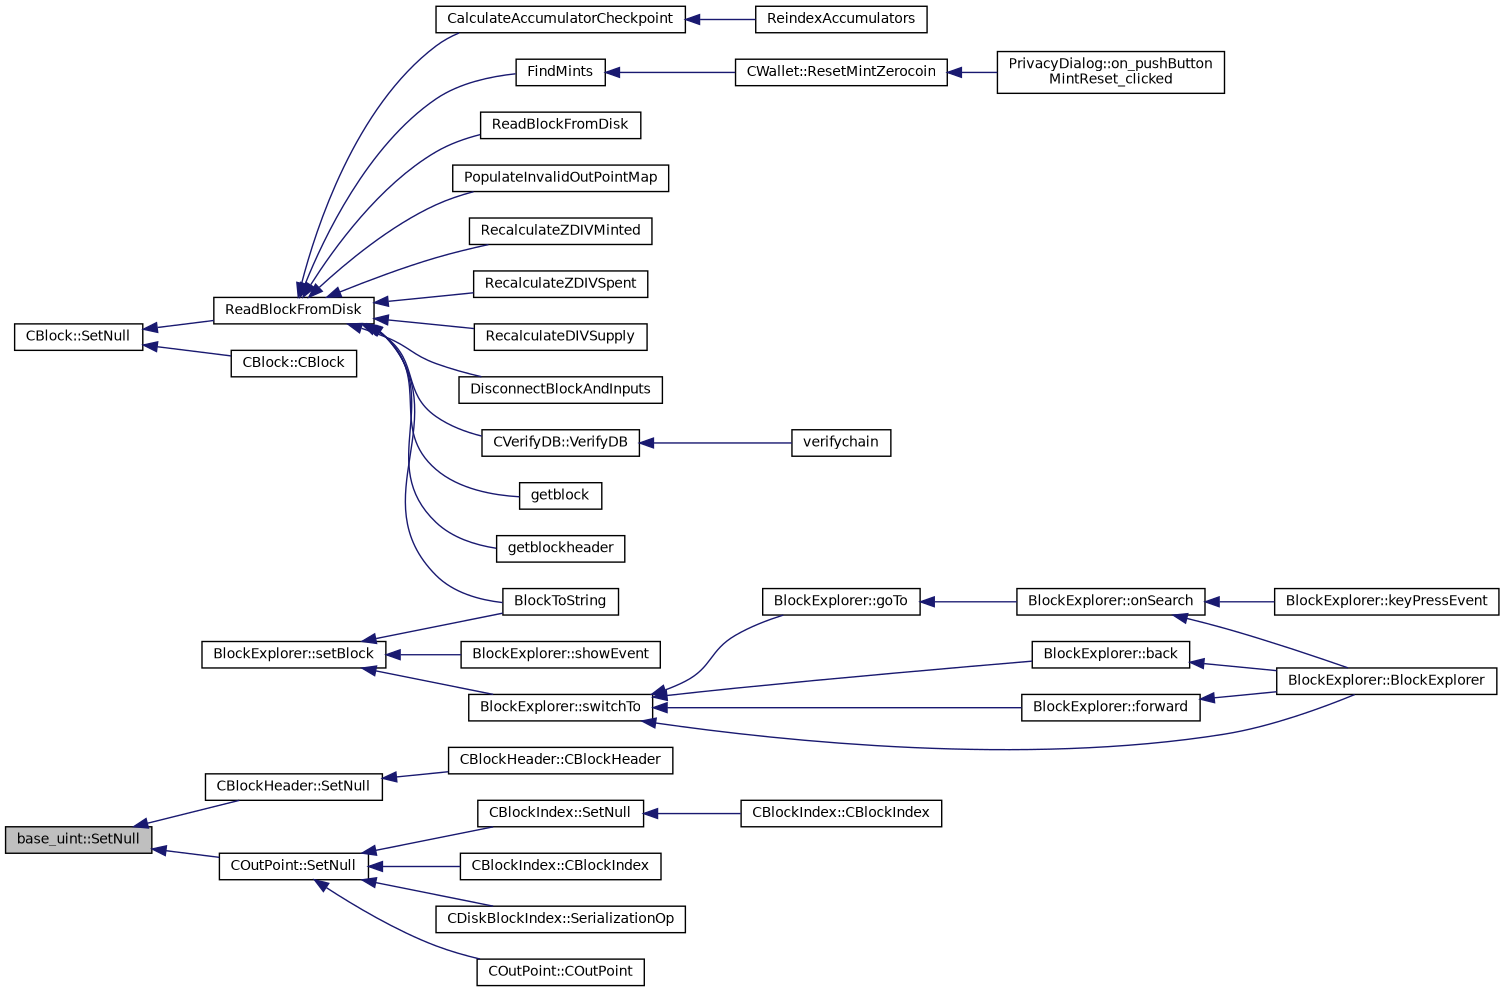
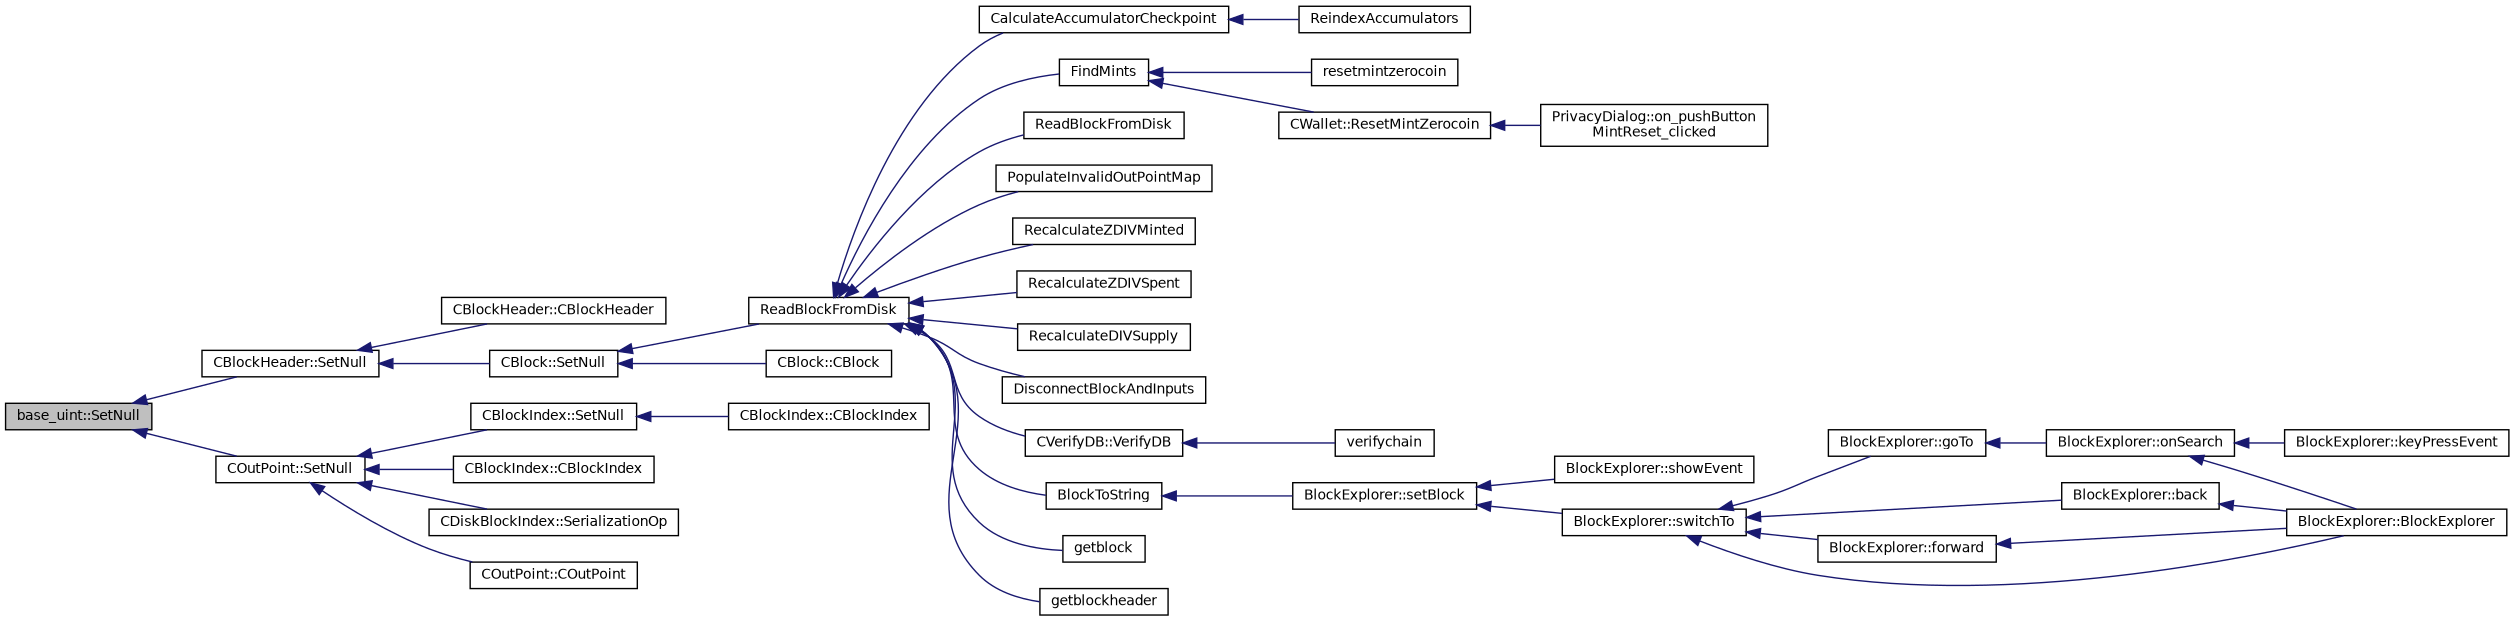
node "resetmintzerocoin": added
edge "CBlock::SetNull" -> "CBlockHeader::SetNull": added
edge "BlockToString" -> "BlockExplorer::setBlock": reversed
